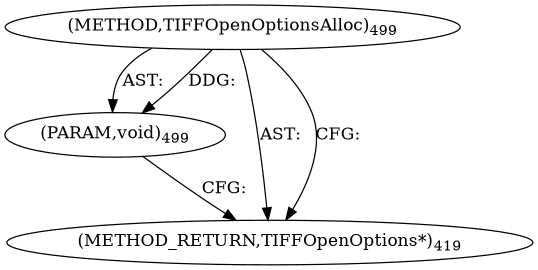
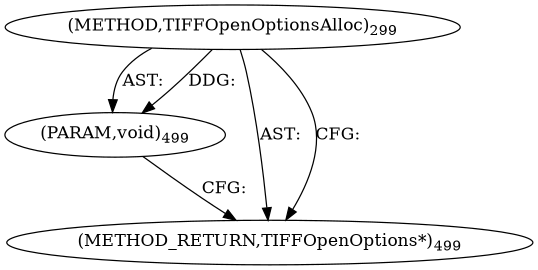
node "(METHOD,TIFFOpenOptionsAlloc)": text "499" -> "299"
node "(METHOD_RETURN,TIFFOpenOptions*)": text "419" -> "499"
